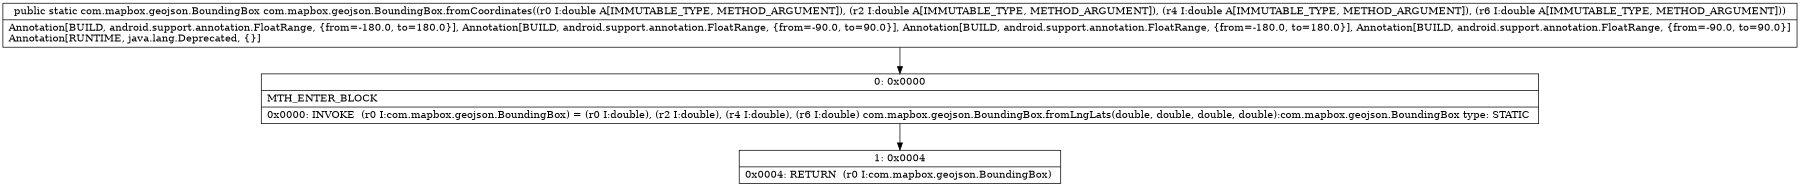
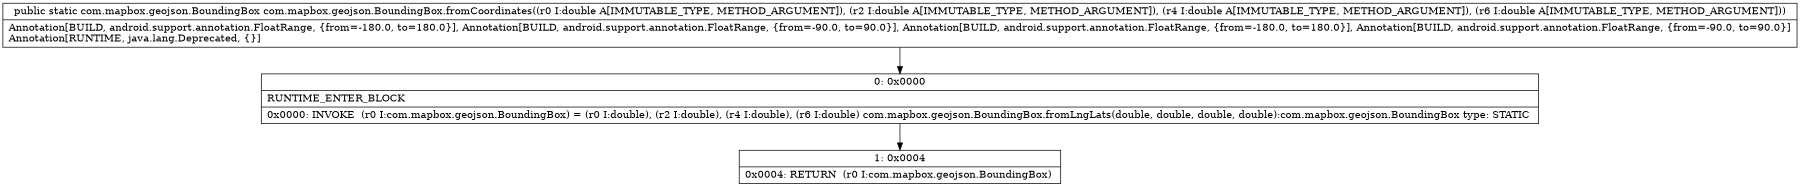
node "0: 0x0000": text "MTH_ENTER_BLOCK" -> "RUNTIME_ENTER_BLOCK"
